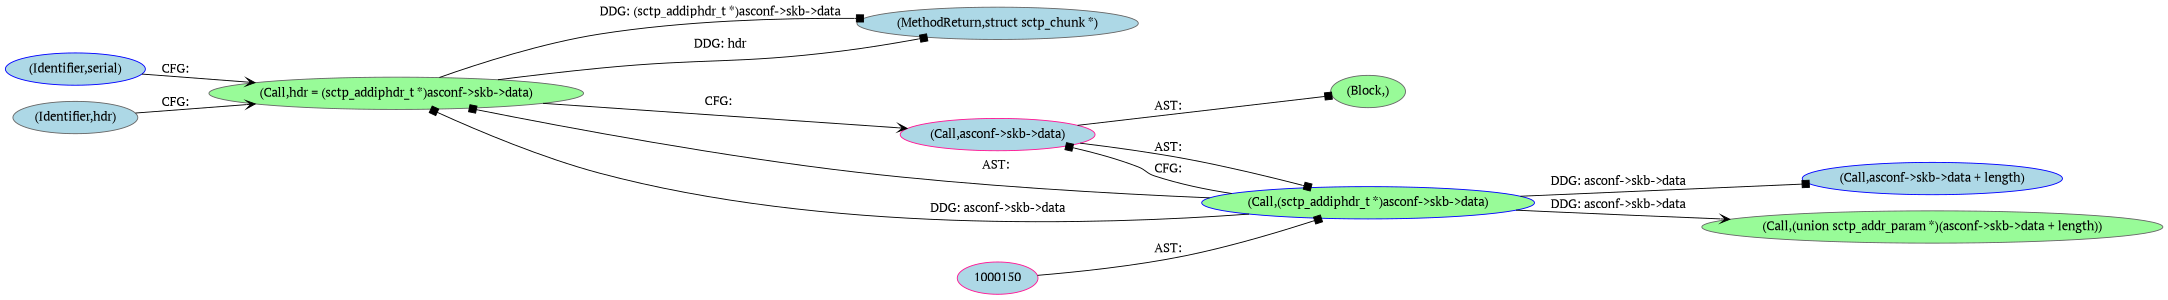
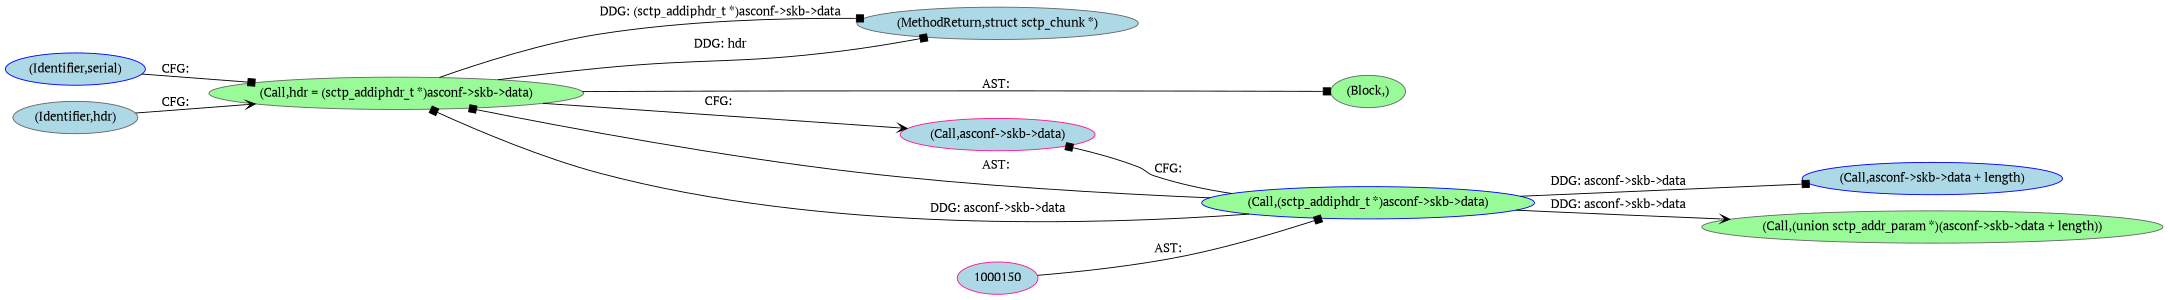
edge "(Identifier,serial)" -> "(Call,hdr = (sctp_addiphdr_t *)asconf->skb->data)": arrowhead vee -> box
edge "(Call,asconf->skb->data)" -> "(Block,)": now "(Call,hdr = (sctp_addiphdr_t *)asconf->skb->data)" -> "(Block,)"
edge "(Call,asconf->skb->data)" -> "(Call,(sctp_addiphdr_t *)asconf->skb->data)": removed, label "AST:"
